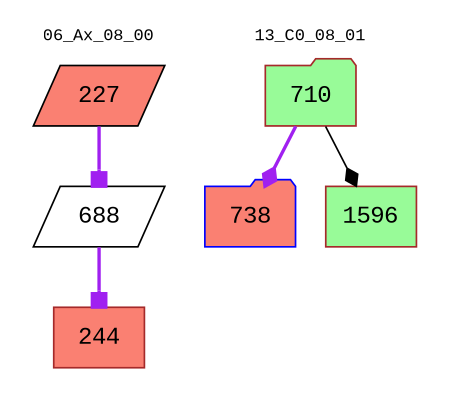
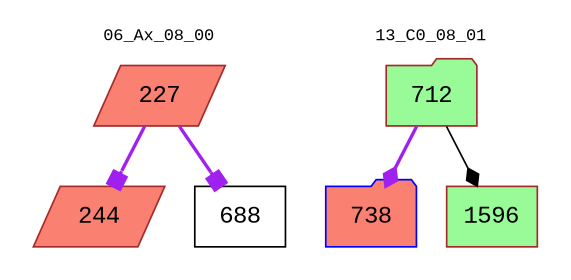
node "227": color black -> brown
node "710": label "710" -> "712"
node "688": shape parallelogram -> box
edge "688" -> "244": now "227" -> "244"
node "244": shape box -> parallelogram
